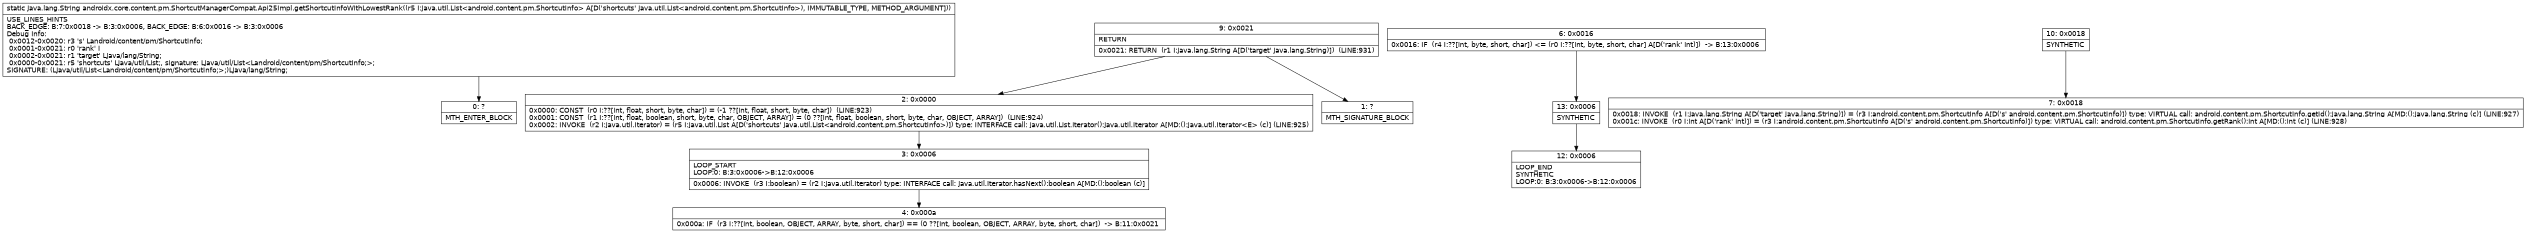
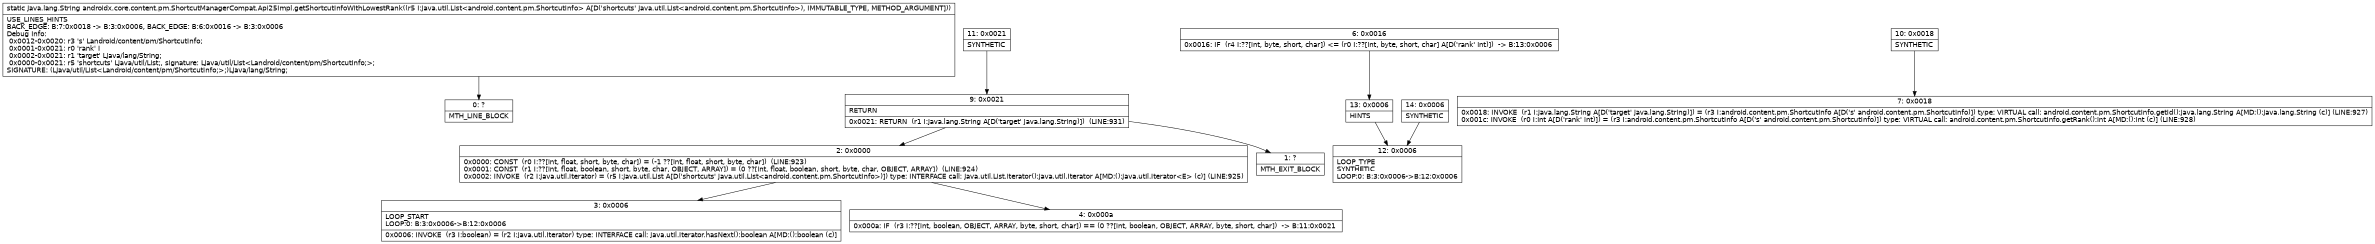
node "11: 0x0021": added
node "14: 0x0006": added
node "0: ?": text "MTH_ENTER_BLOCK" -> "MTH_LINE_BLOCK"
node "1: ?": text "MTH_SIGNATURE_BLOCK" -> "MTH_EXIT_BLOCK"
node "13: 0x0006": text "SYNTHETIC" -> "HINTS"
node "12: 0x0006": text "LOOP_END" -> "LOOP_TYPE"
edge "3: 0x0006" -> "4: 0x000a": now "2: 0x0000" -> "4: 0x000a"
